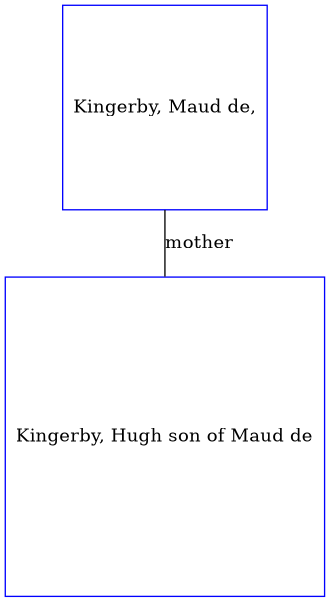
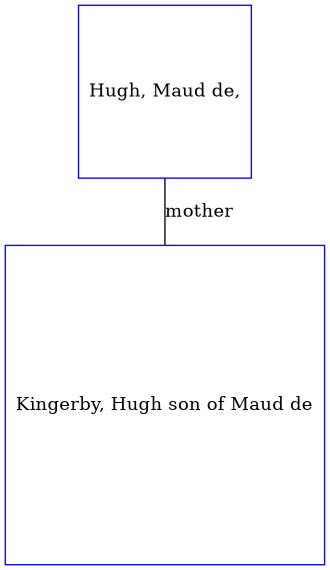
node "Kingerby, Maud de,": label "Kingerby, Maud de," -> "Hugh, Maud de,"
